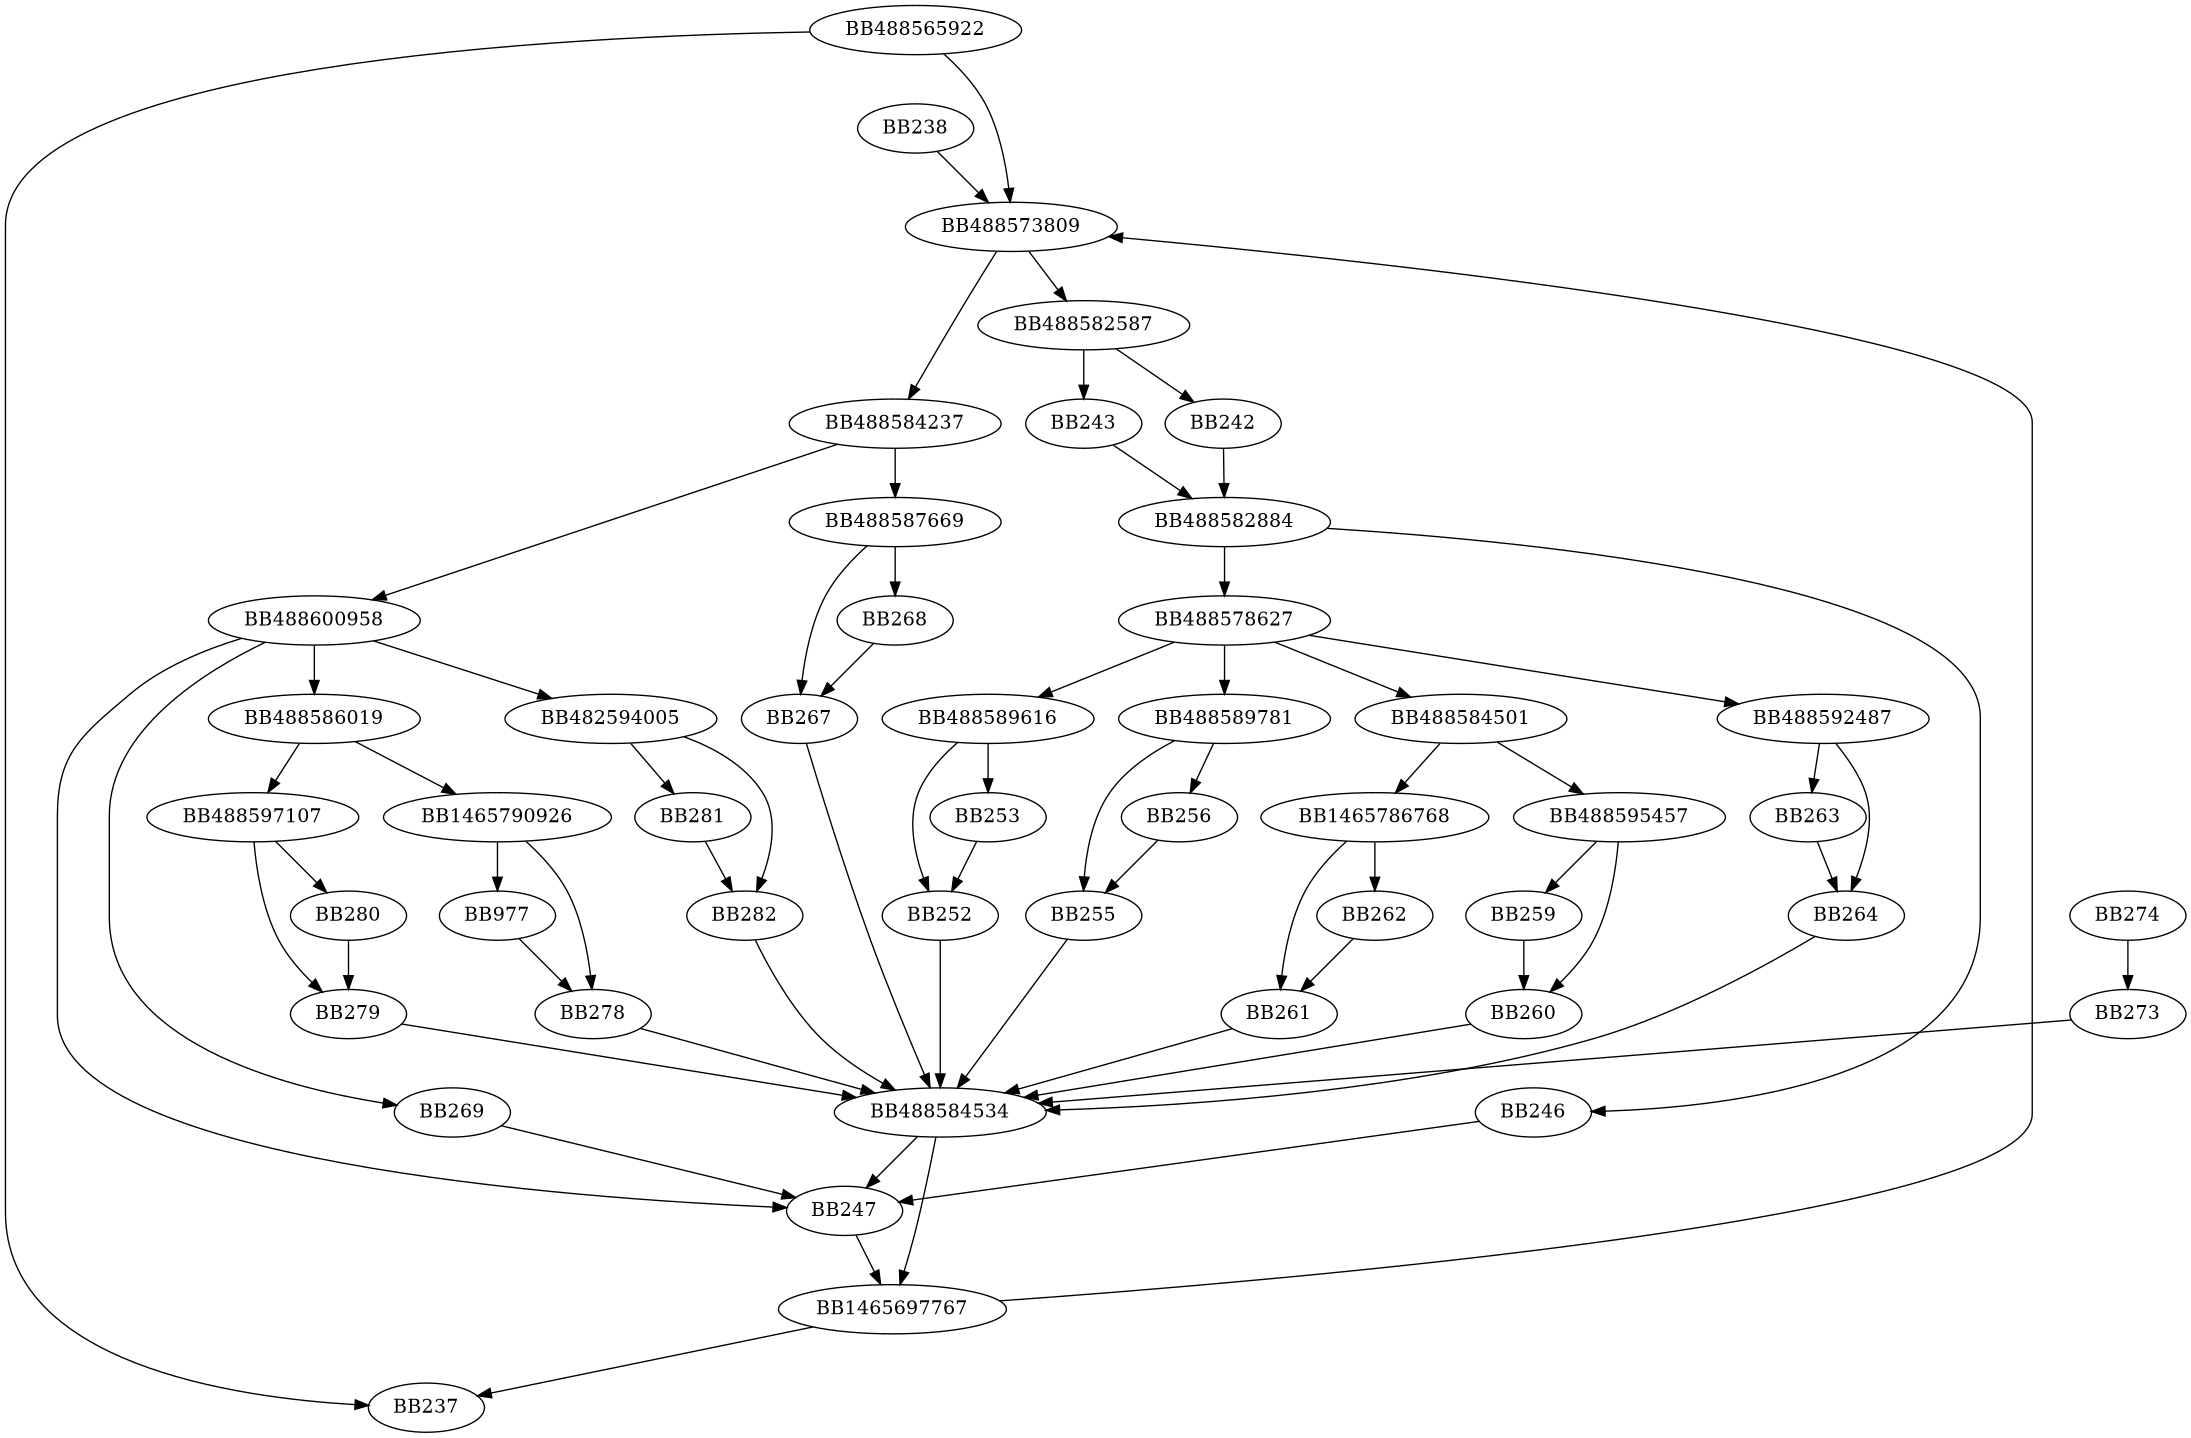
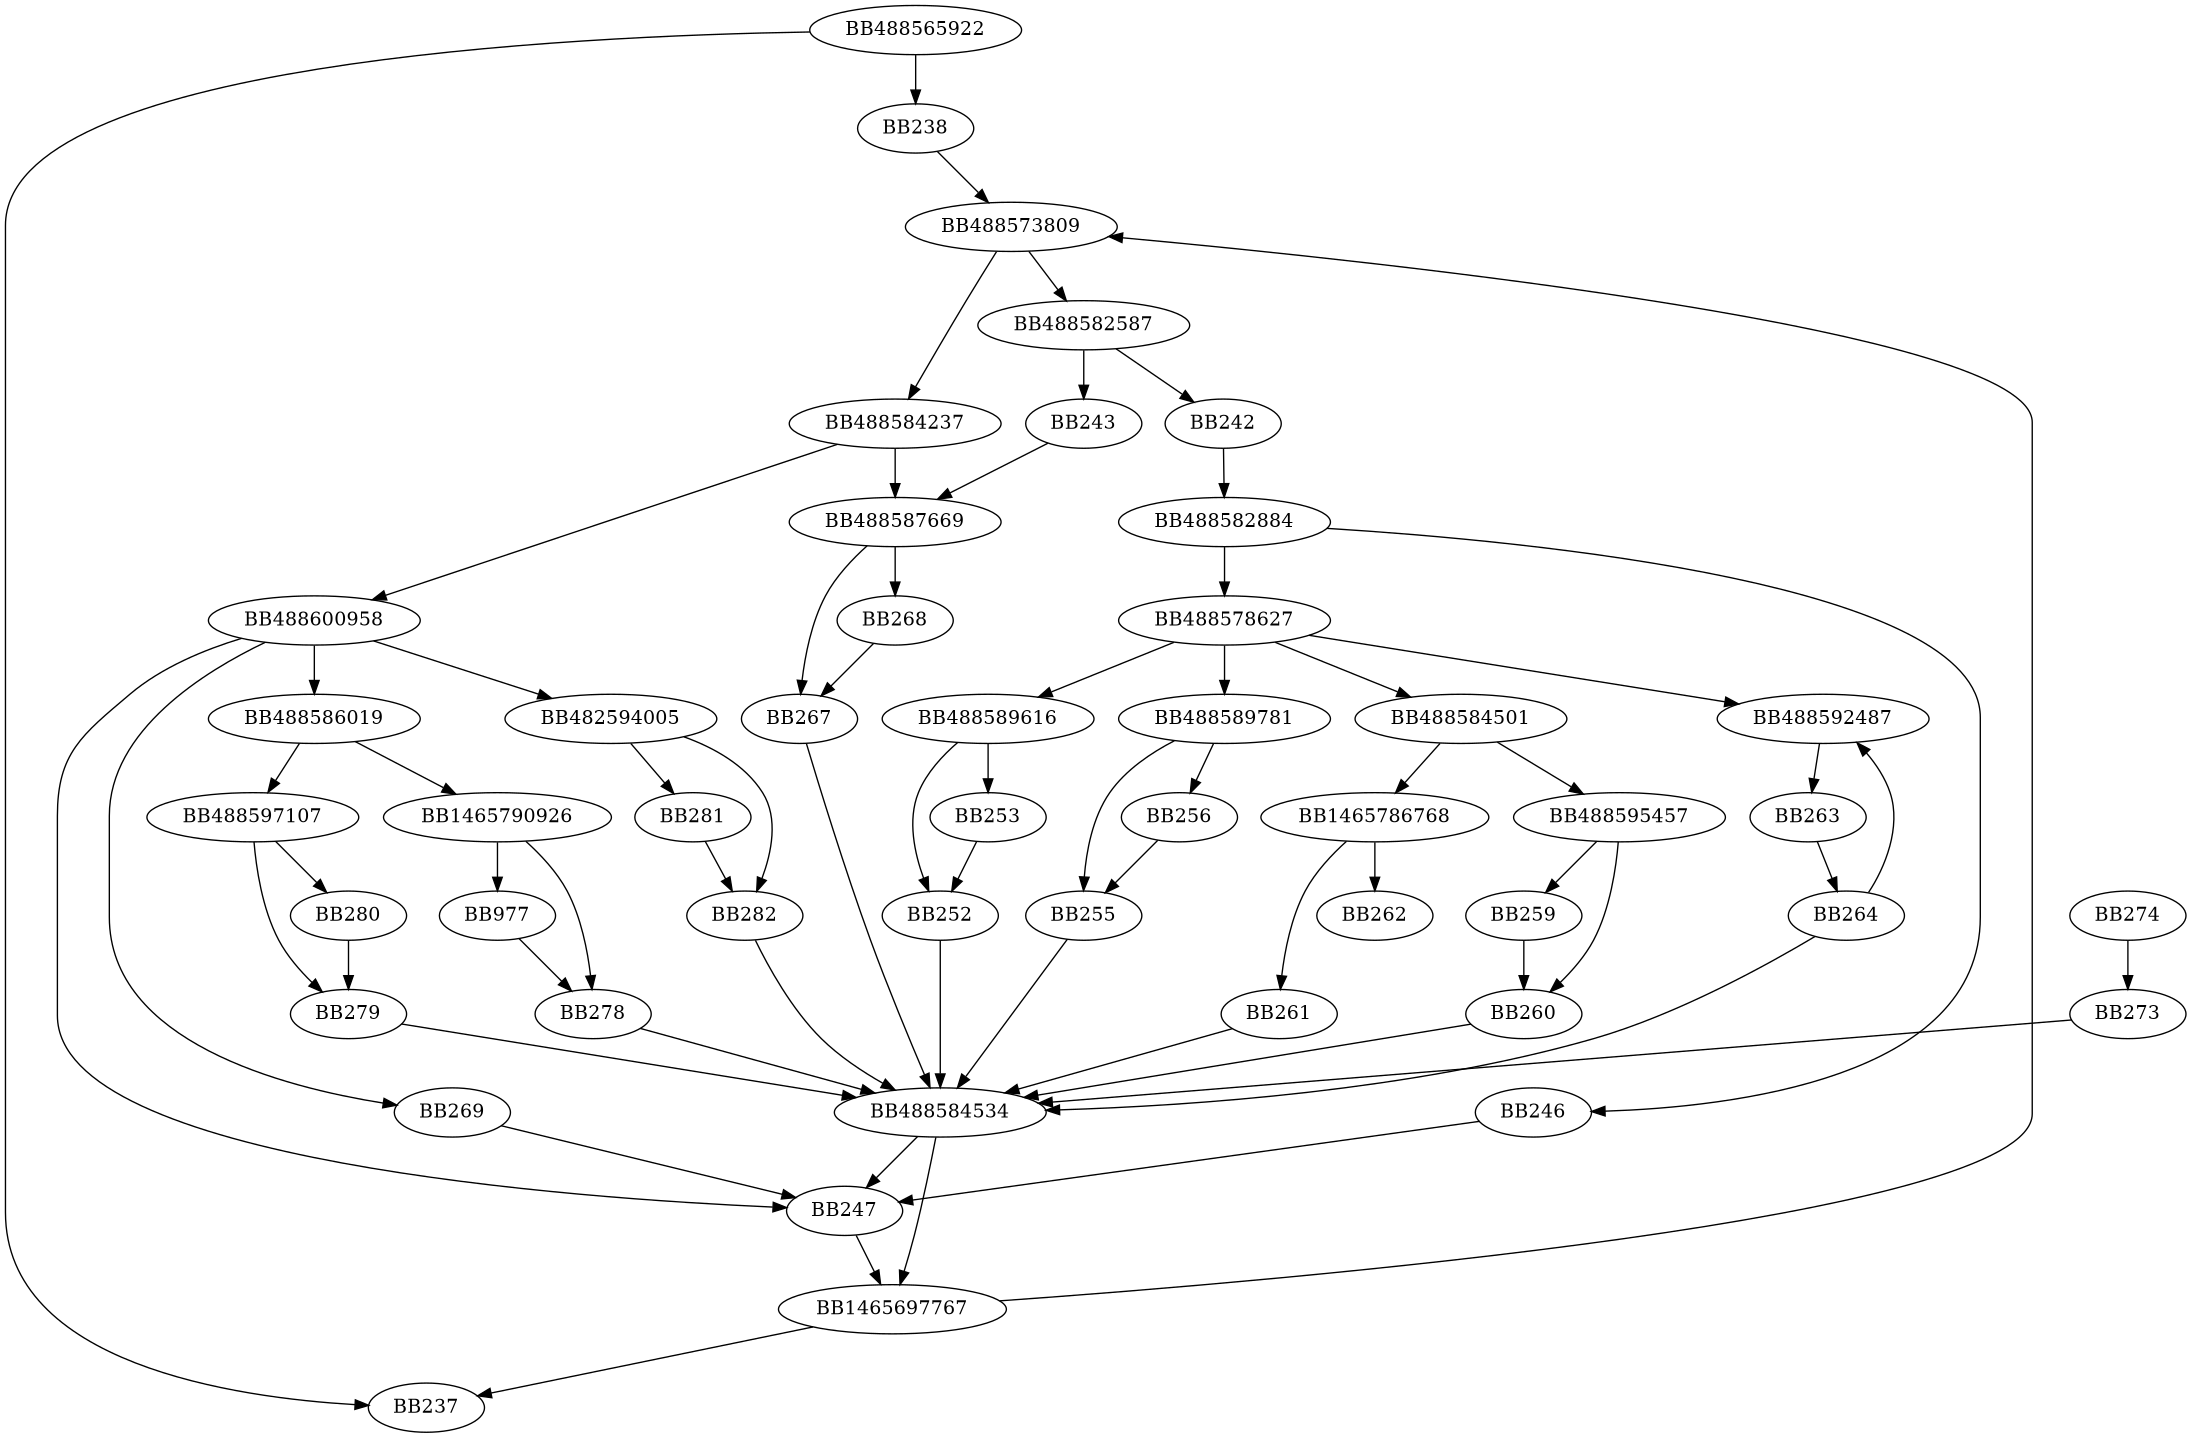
edge "BB488565922" -> "BB488573809": now "BB488565922" -> "BB238"
edge "BB243" -> "BB488582884": now "BB243" -> "BB488587669"
edge "BB488592487" -> "BB264": reversed
edge "BB262" -> "BB261": removed
